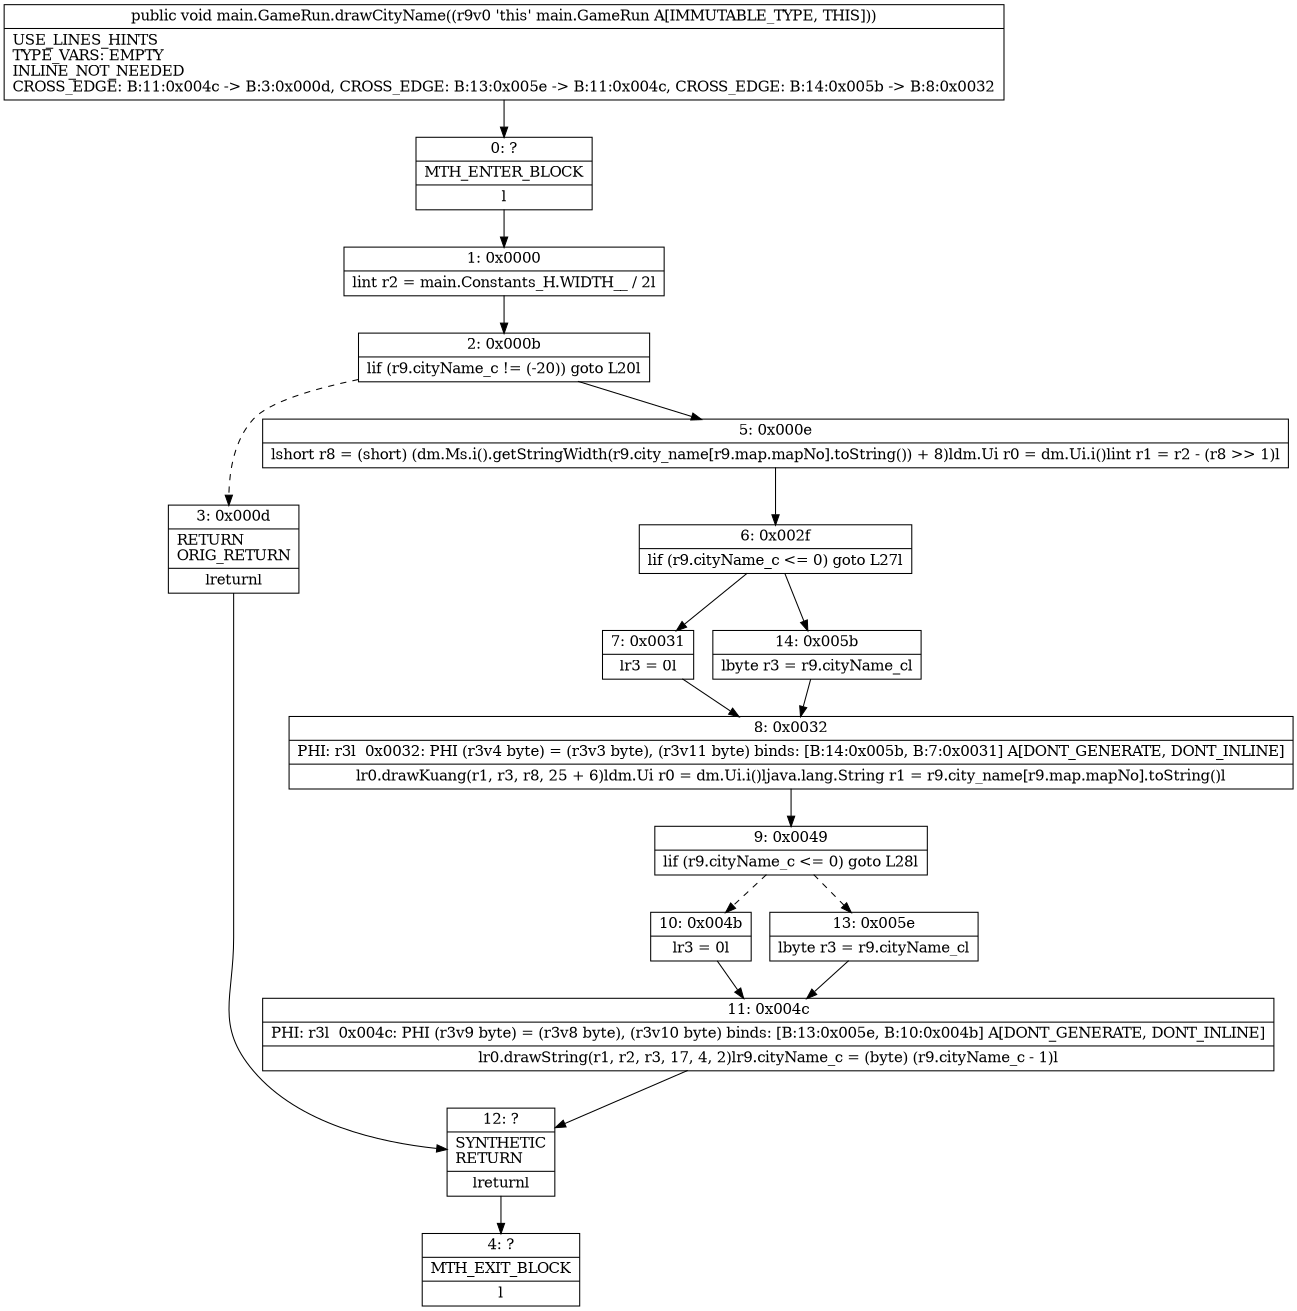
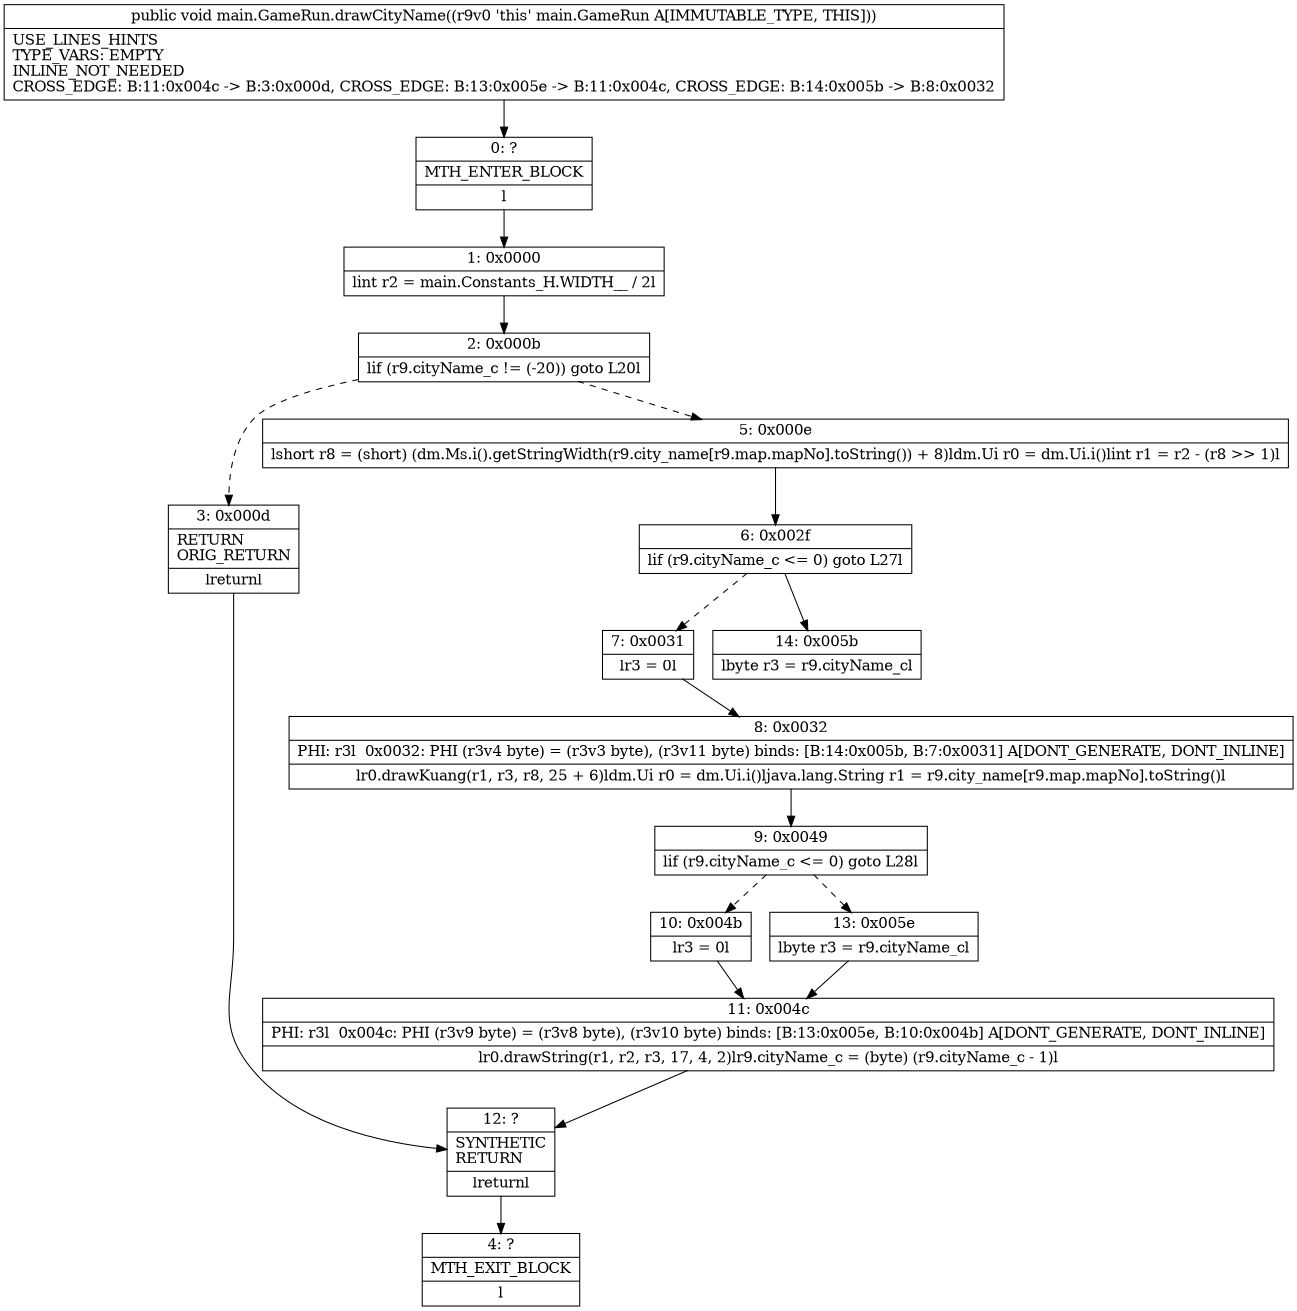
edge "2: 0x000b" -> "5: 0x000e": style solid -> dashed
edge "6: 0x002f" -> "7: 0x0031": style solid -> dashed
edge "14: 0x005b" -> "8: 0x0032": removed
